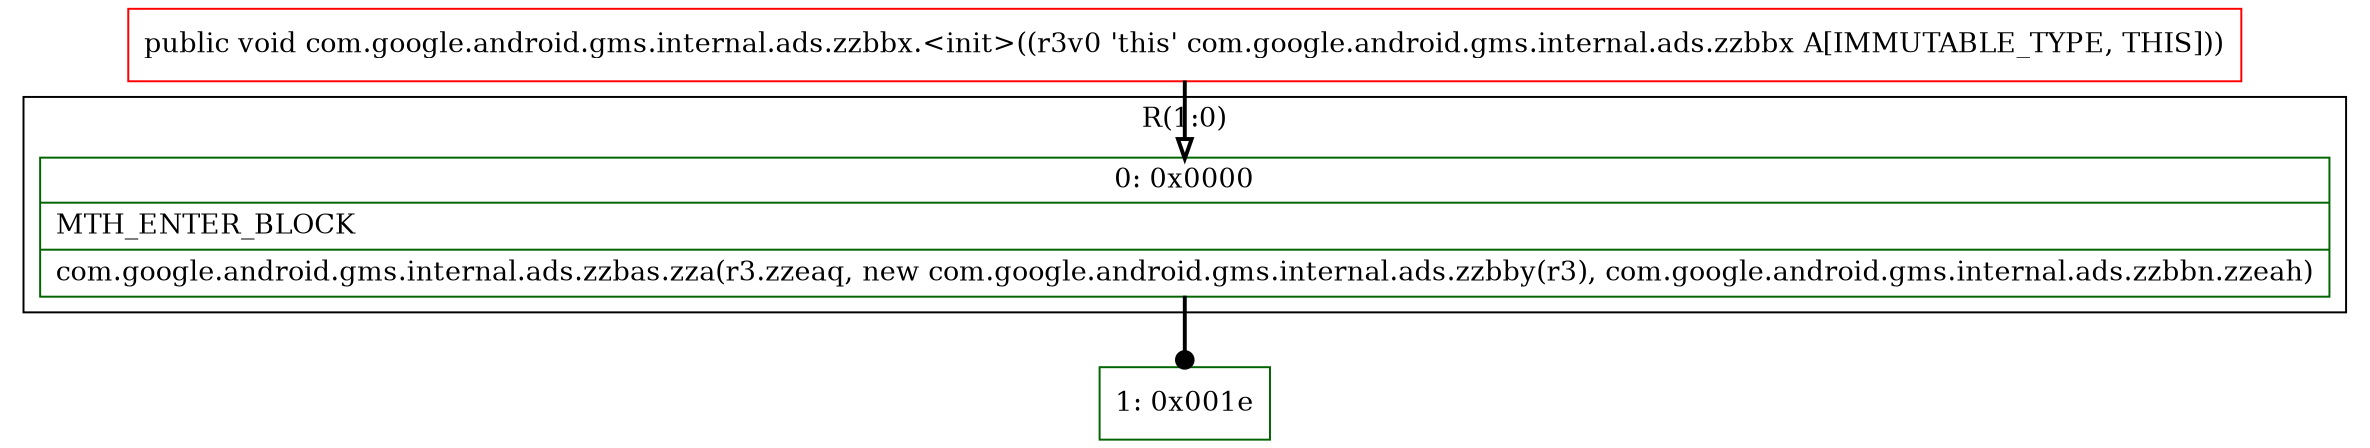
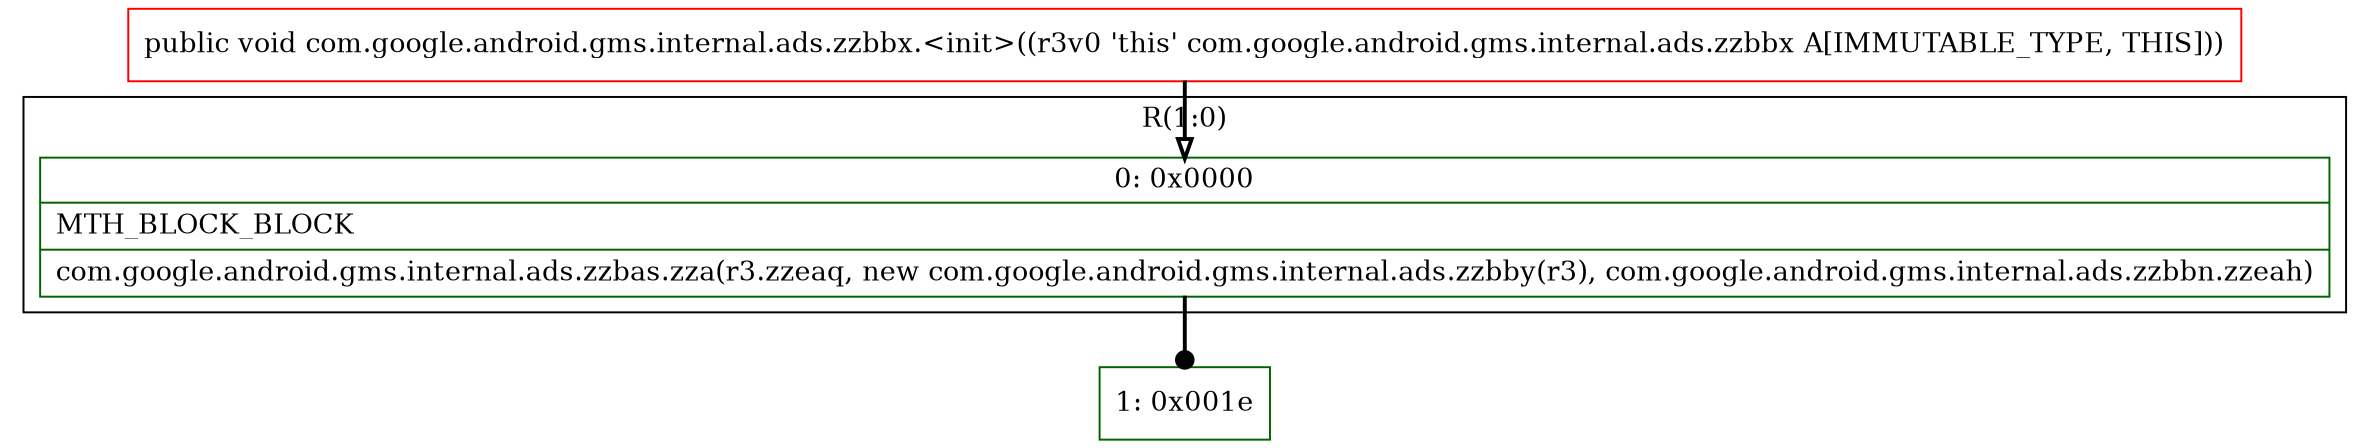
node "0: 0x0000": text "MTH_ENTER_BLOCK" -> "MTH_BLOCK_BLOCK"
